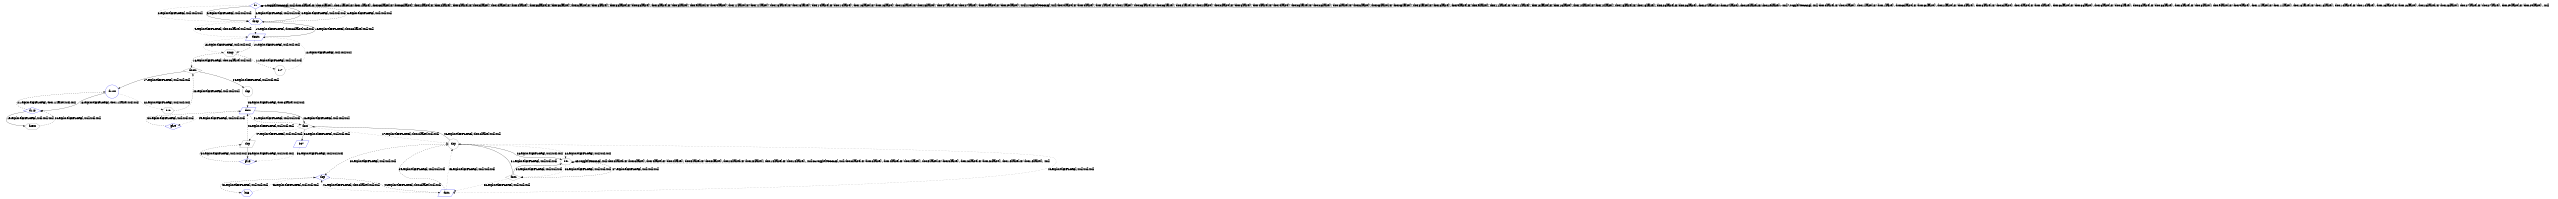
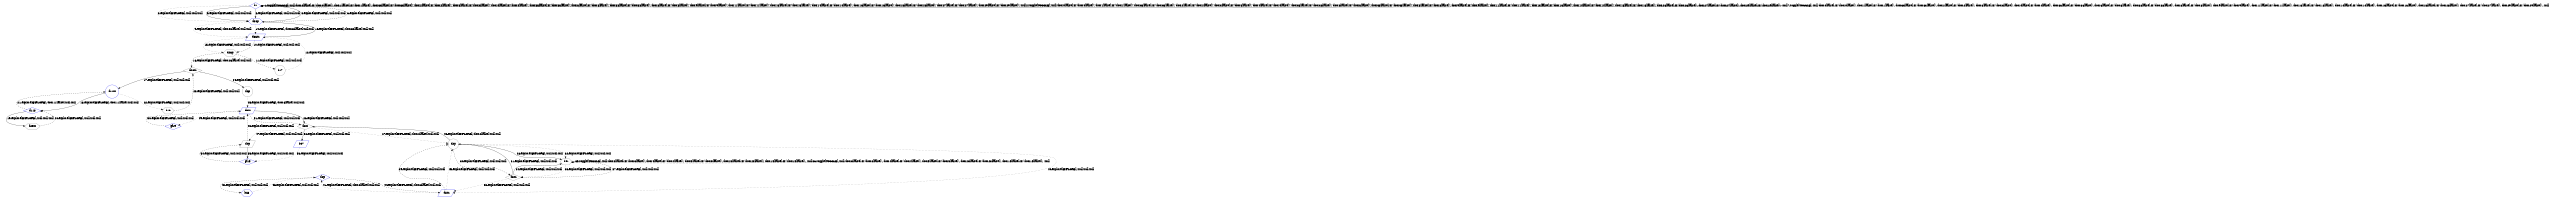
edge "d2p" -> "d8p": now "d2p" -> "d3m"
